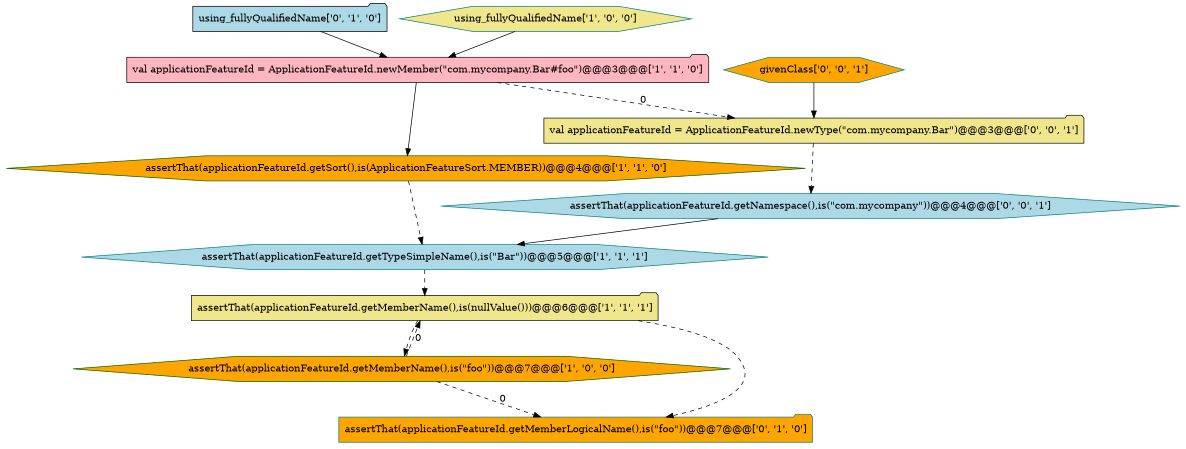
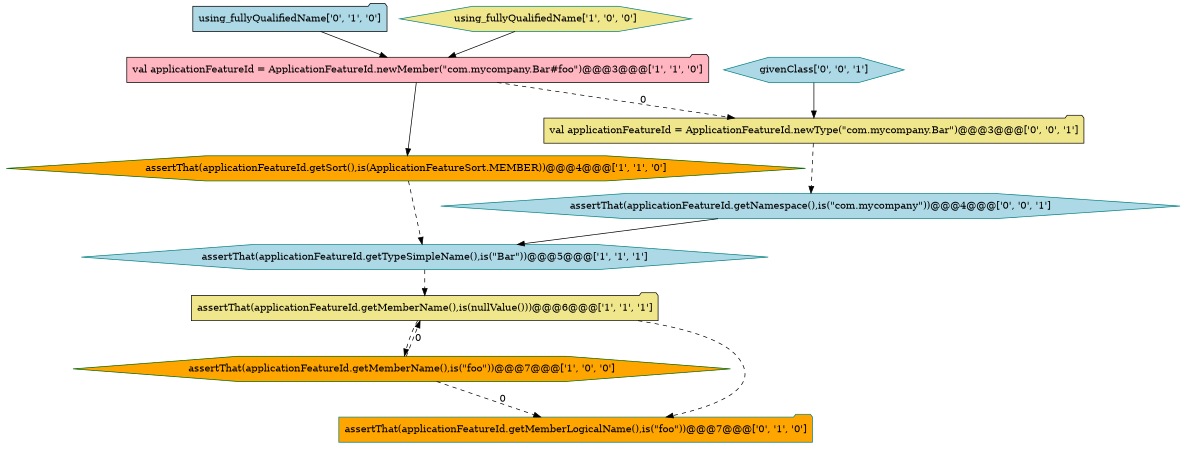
node "givenClass['0', '0', '1']": fillcolor orange -> lightblue
